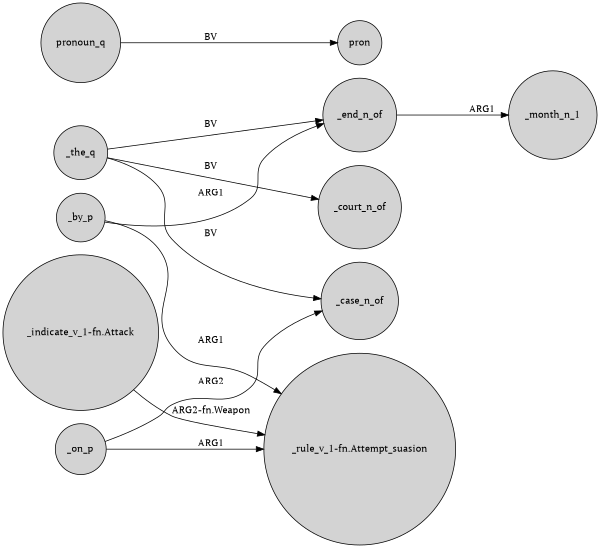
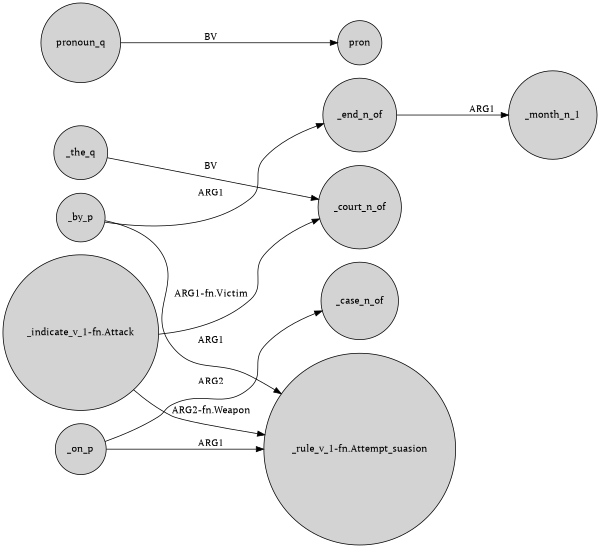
edge "_the_q" -> "_end_n_of": removed, label "BV"
edge "_the_q" -> "_case_n_of": removed, label "BV"
edge "_indicate_v_1-fn.Attack" -> "_court_n_of": added, label "ARG1-fn.Victim"
